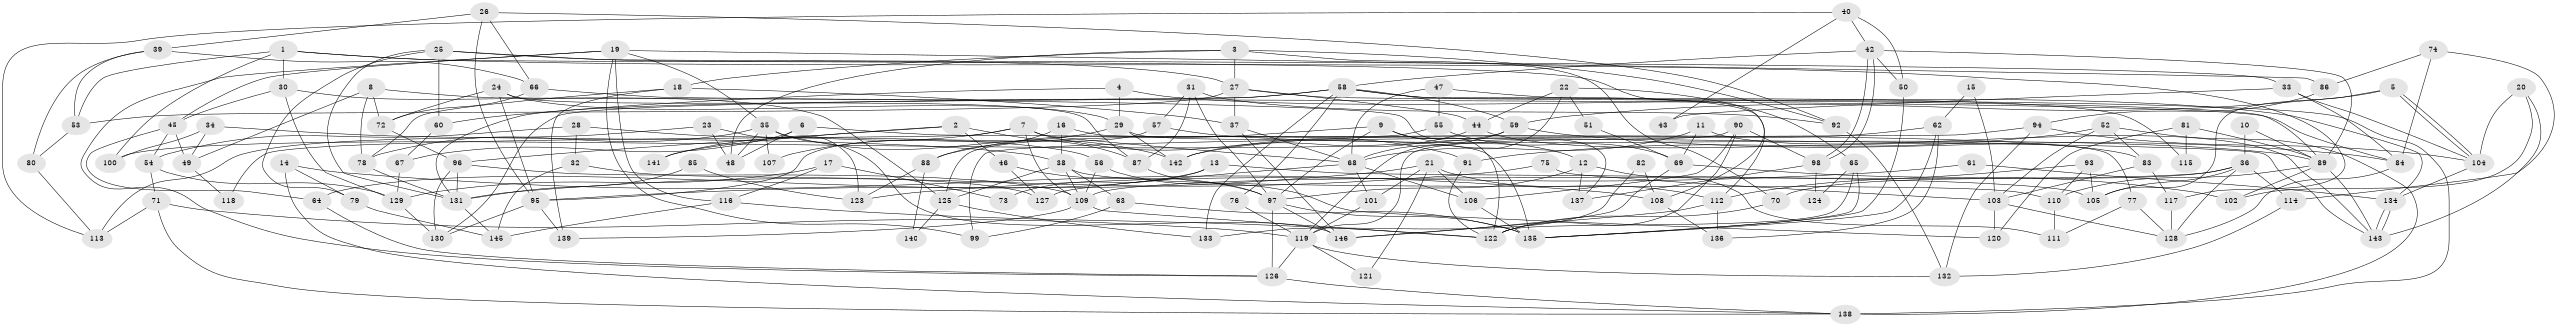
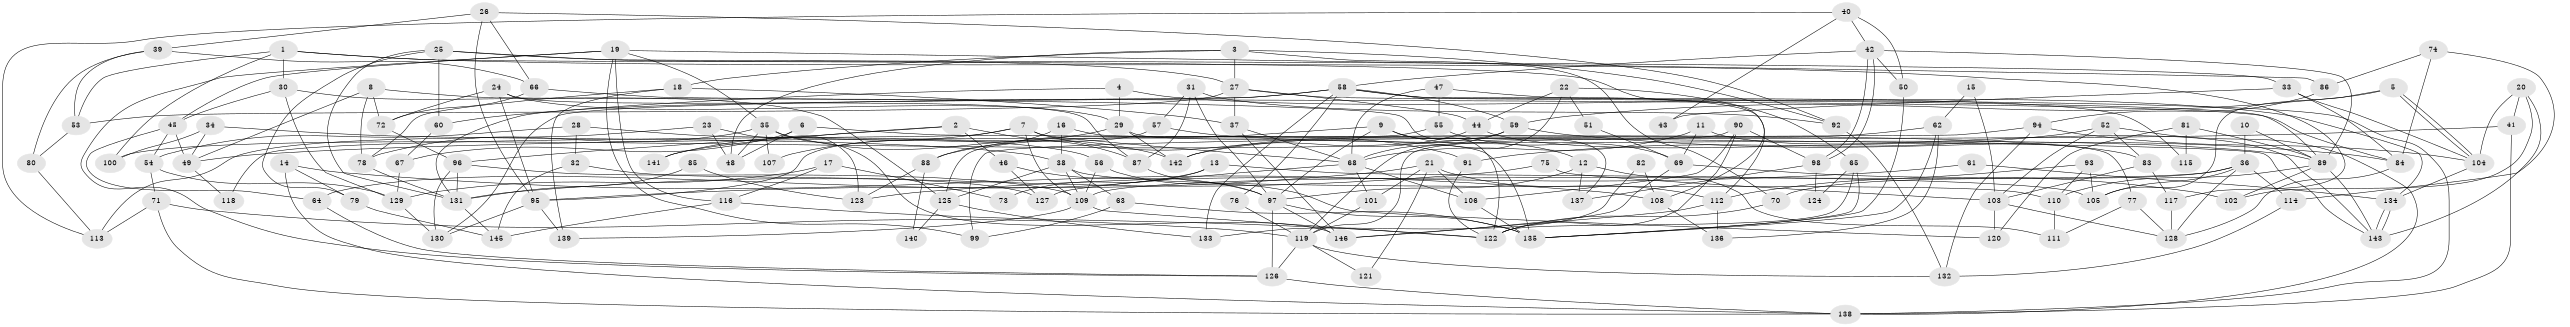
node "41": added
